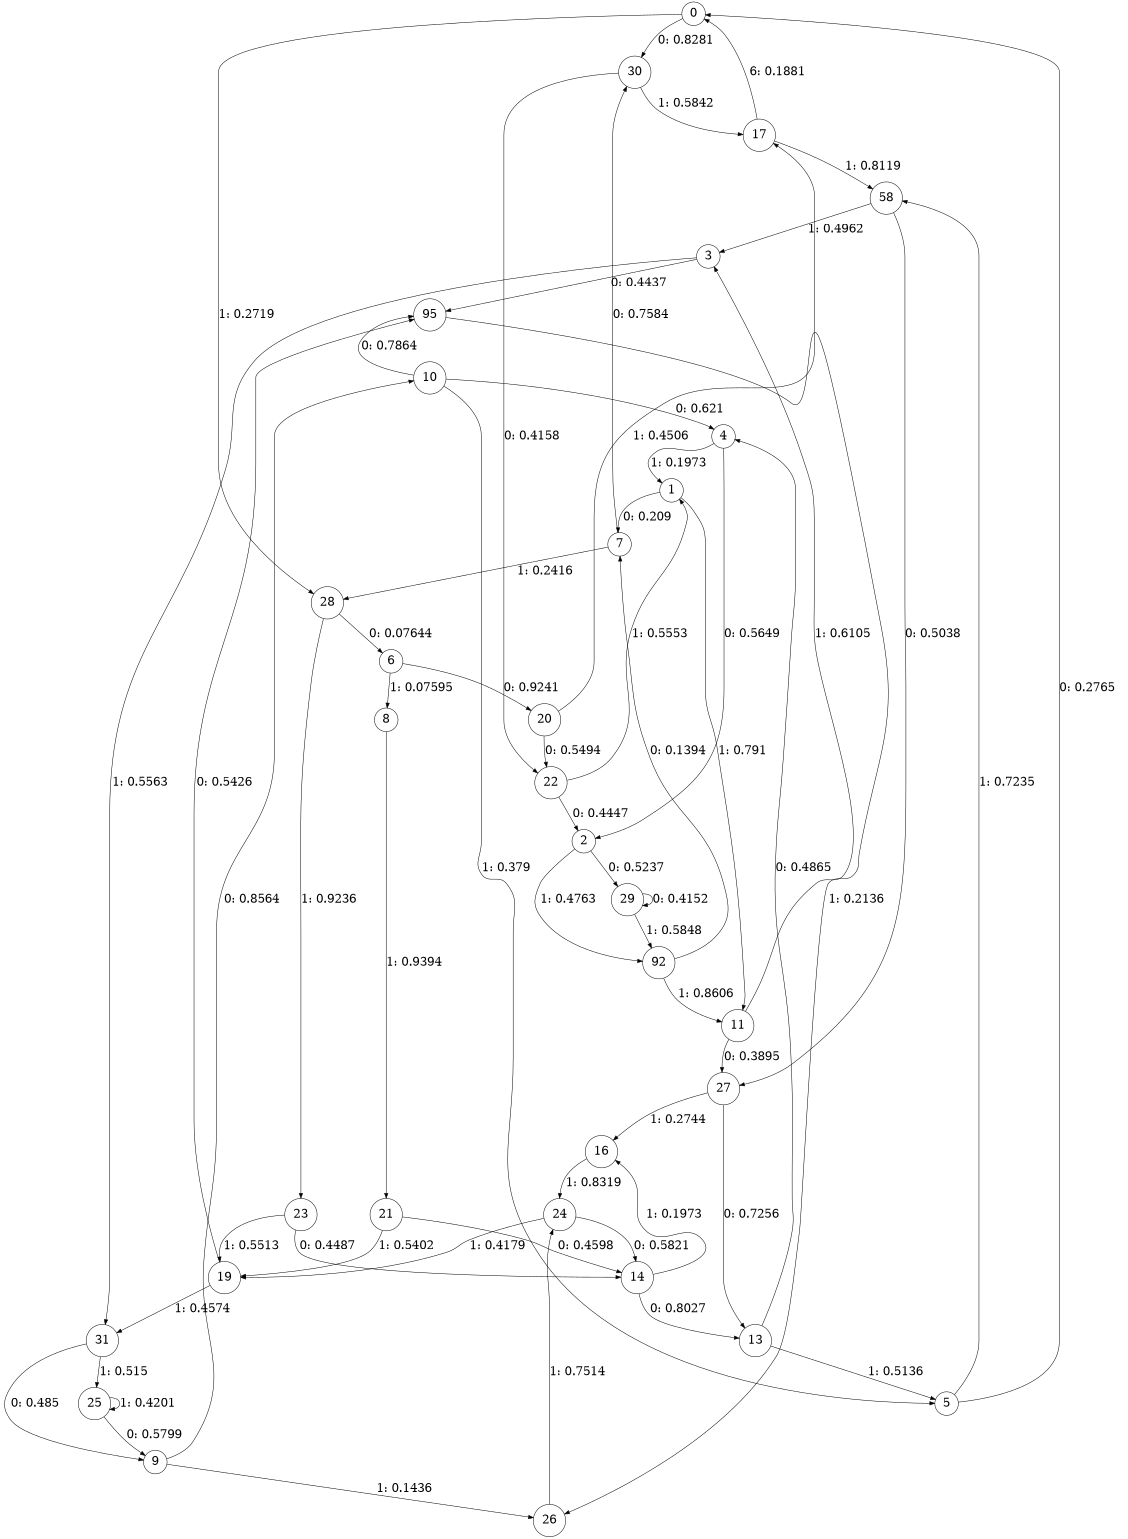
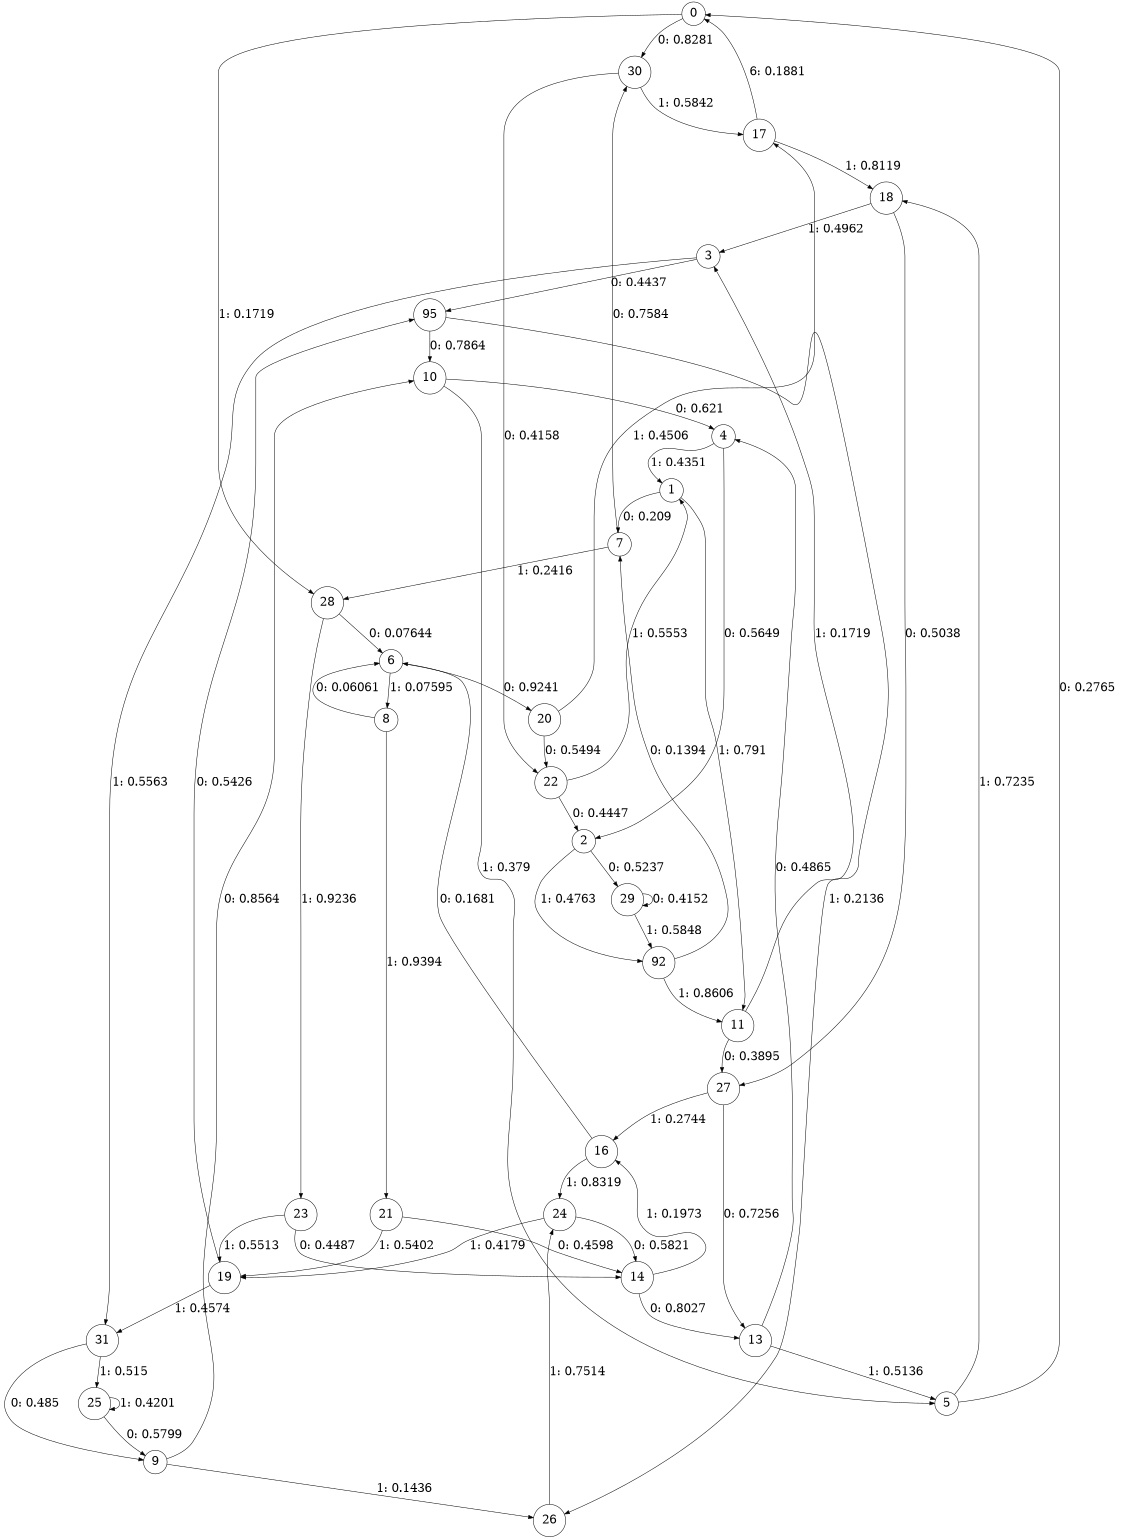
node "58": label "58" -> "18"
edge "0" -> "28": label "1: 0.2719   " -> "1: 0.1719   "
edge "10" -> "95": reversed
edge "4" -> "1": label "1: 0.1973   " -> "1: 0.4351   "
edge "11" -> "3": label "1: 0.6105   " -> "1: 0.1719   "
edge "8" -> "6": added, label "0: 0.06061"
edge "16" -> "6": added, label "0: 0.1681"
